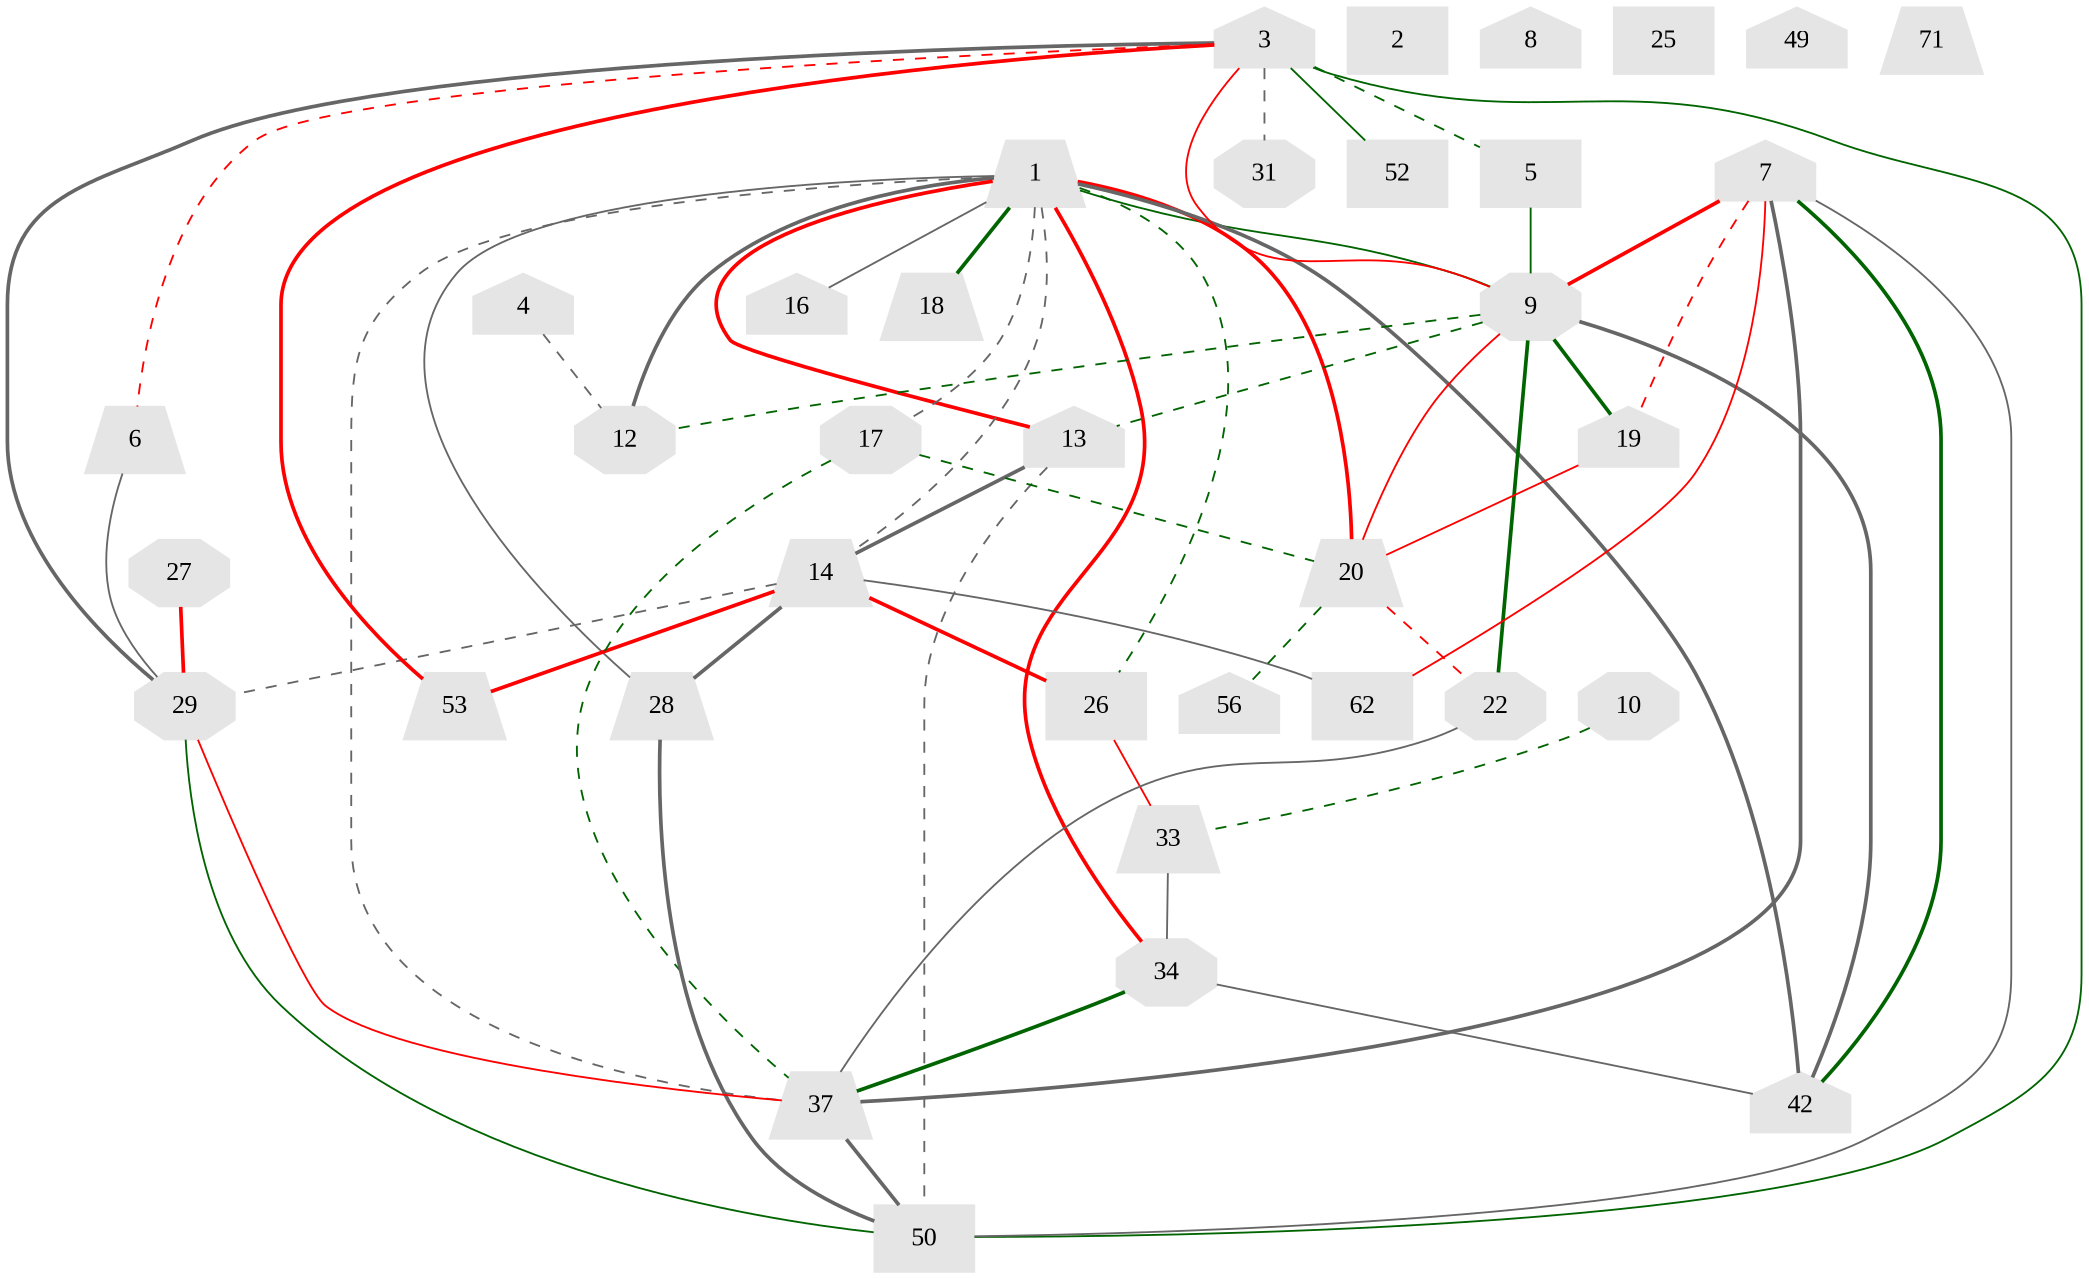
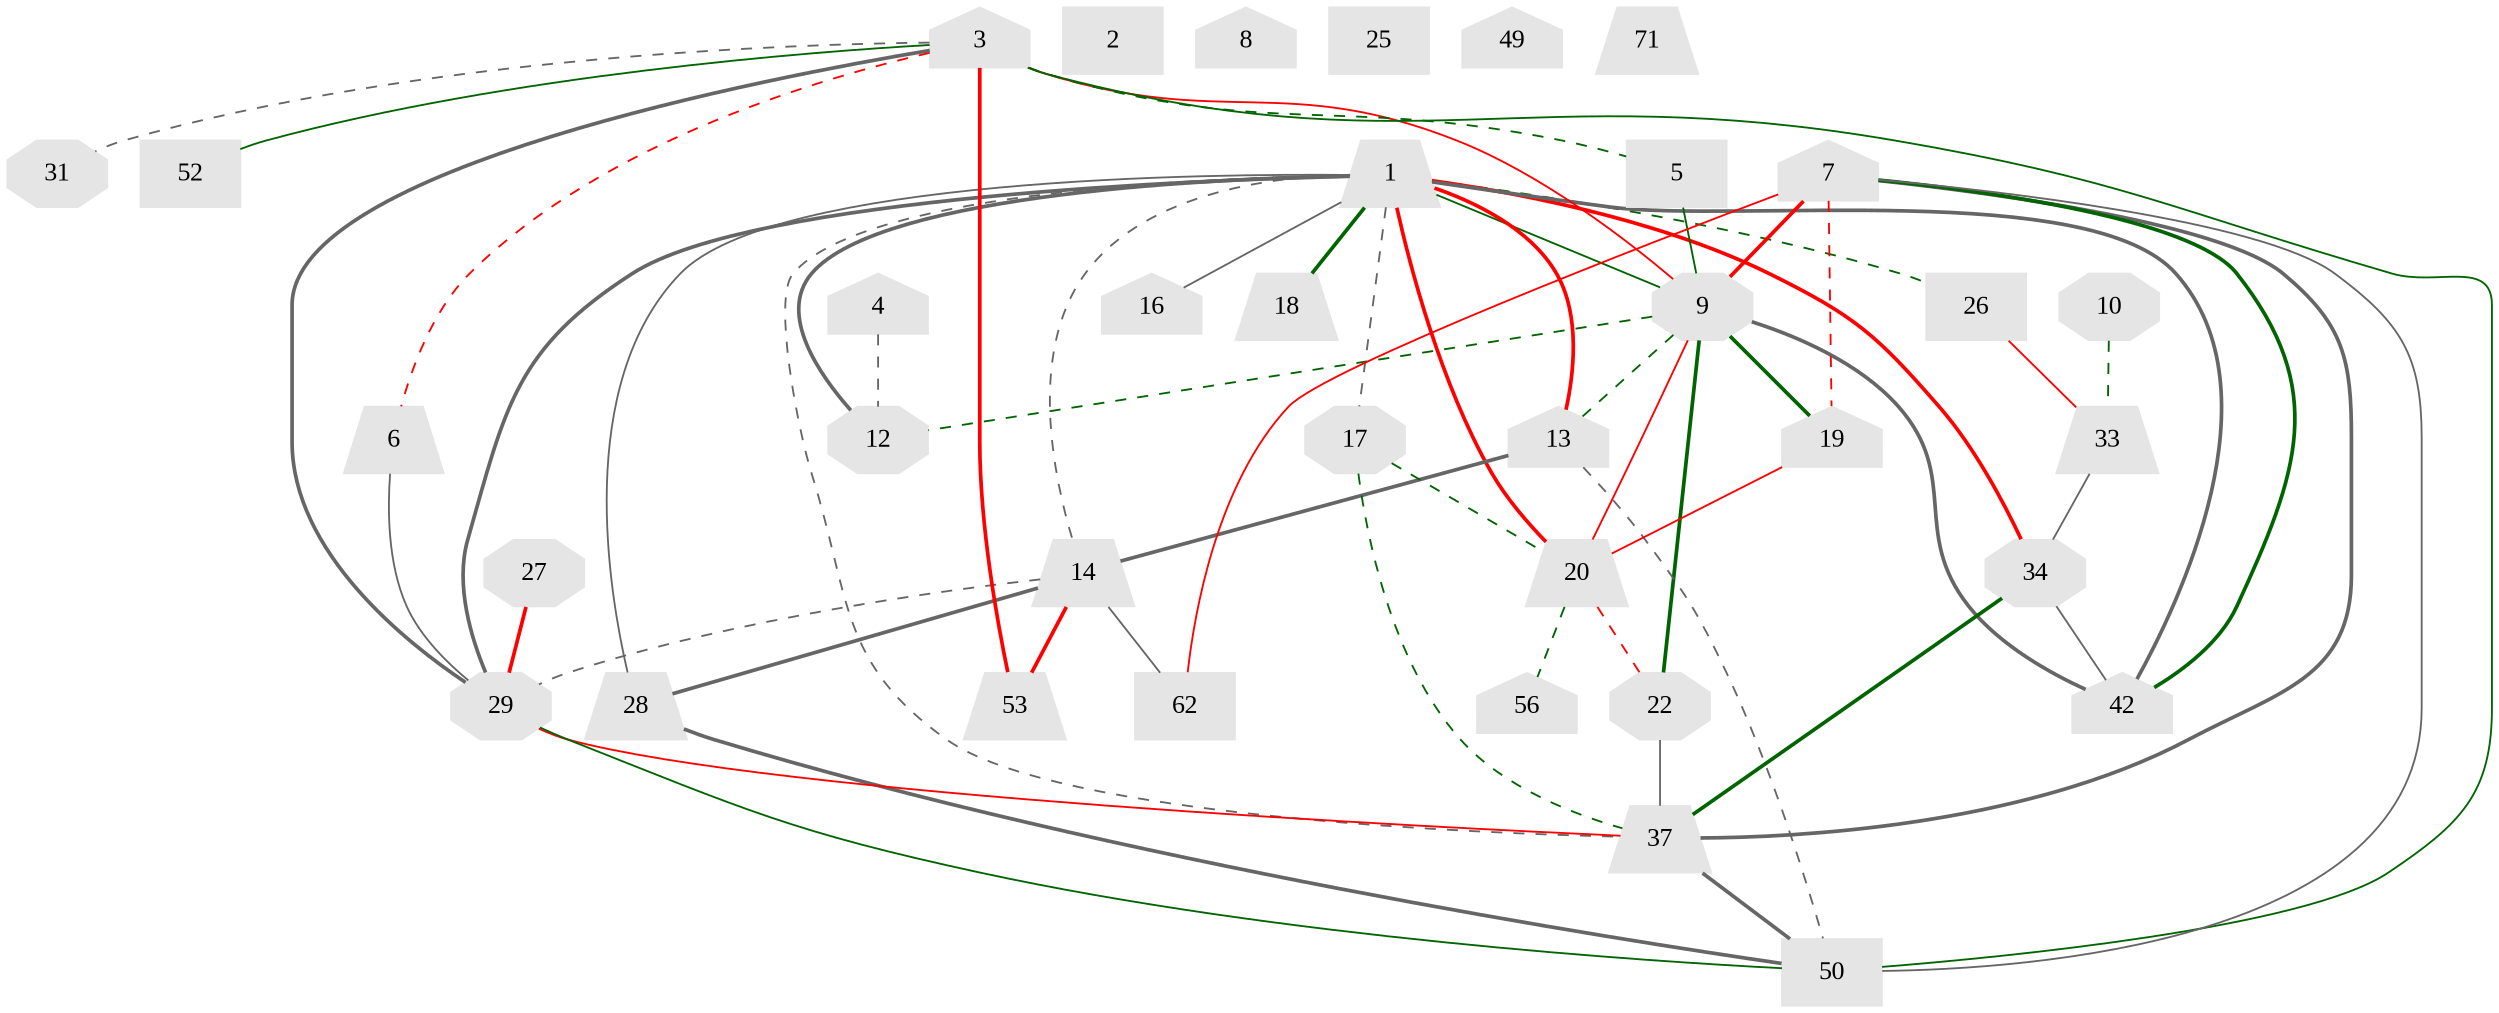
edge "1" -- "29": added
edge "14" -- "26": removed
